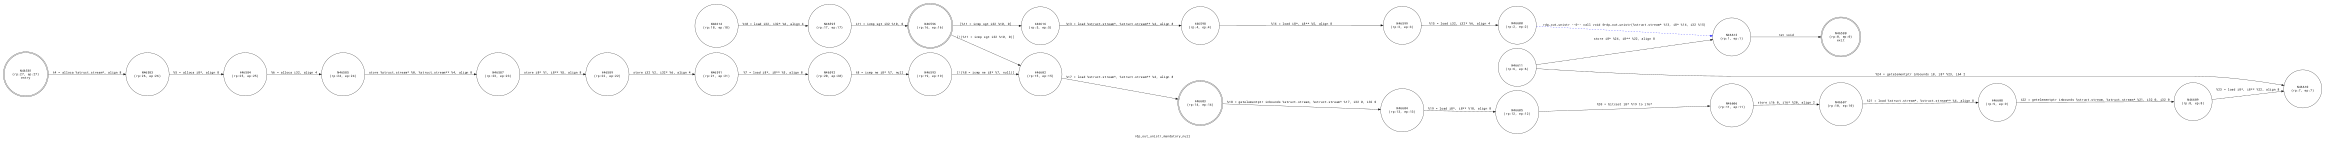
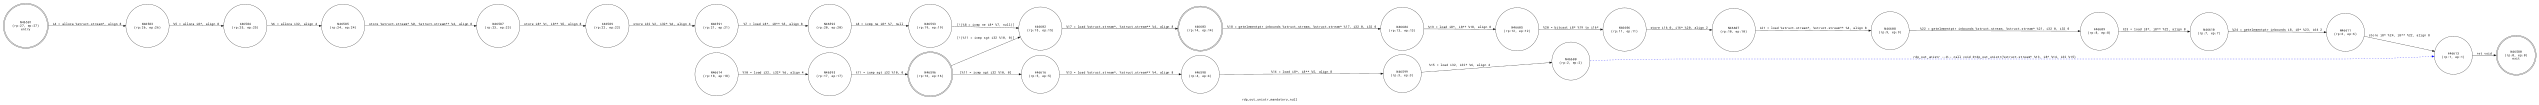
edge "N46611 (rp:6, ep:6)" -> "N46610 (rp:7, ep:7)": reversed
